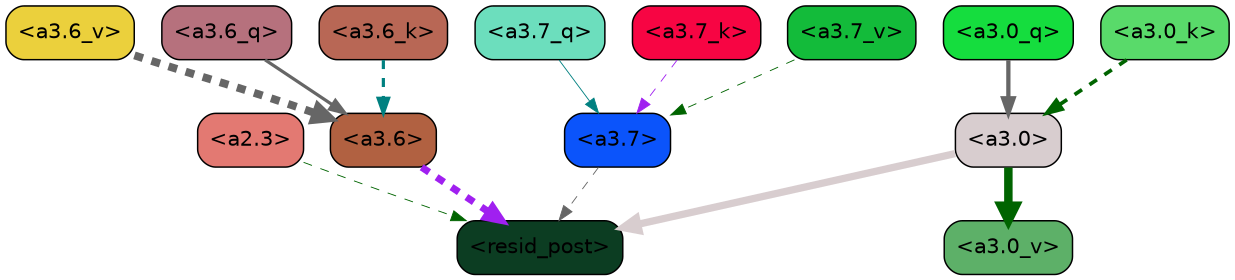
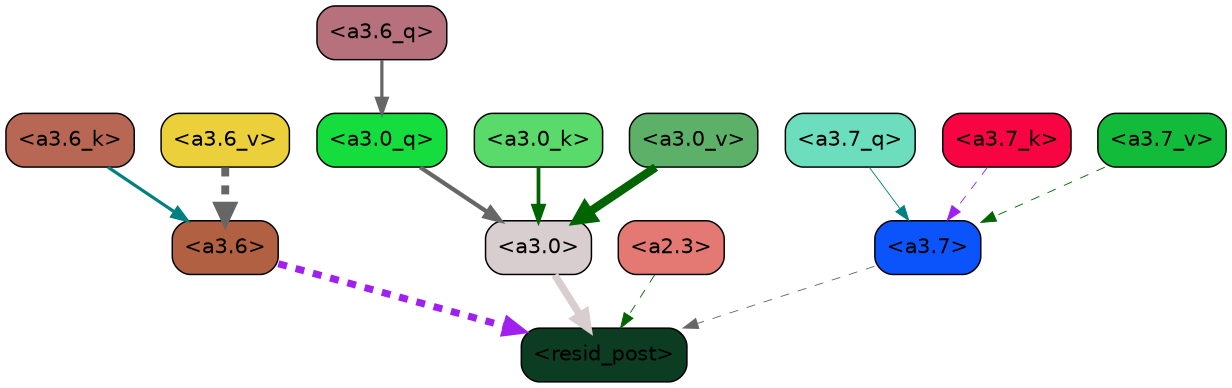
edge "<a3.6_k>" -> "<a3.6>": style dashed -> bold
edge "<a3.6_q>" -> "<a3.6>": now "<a3.6_q>" -> "<a3.0_q>"
edge "<a3.0_k>" -> "<a3.0>": style dashed -> bold
edge "<a3.0>" -> "<a3.0_v>": reversed
